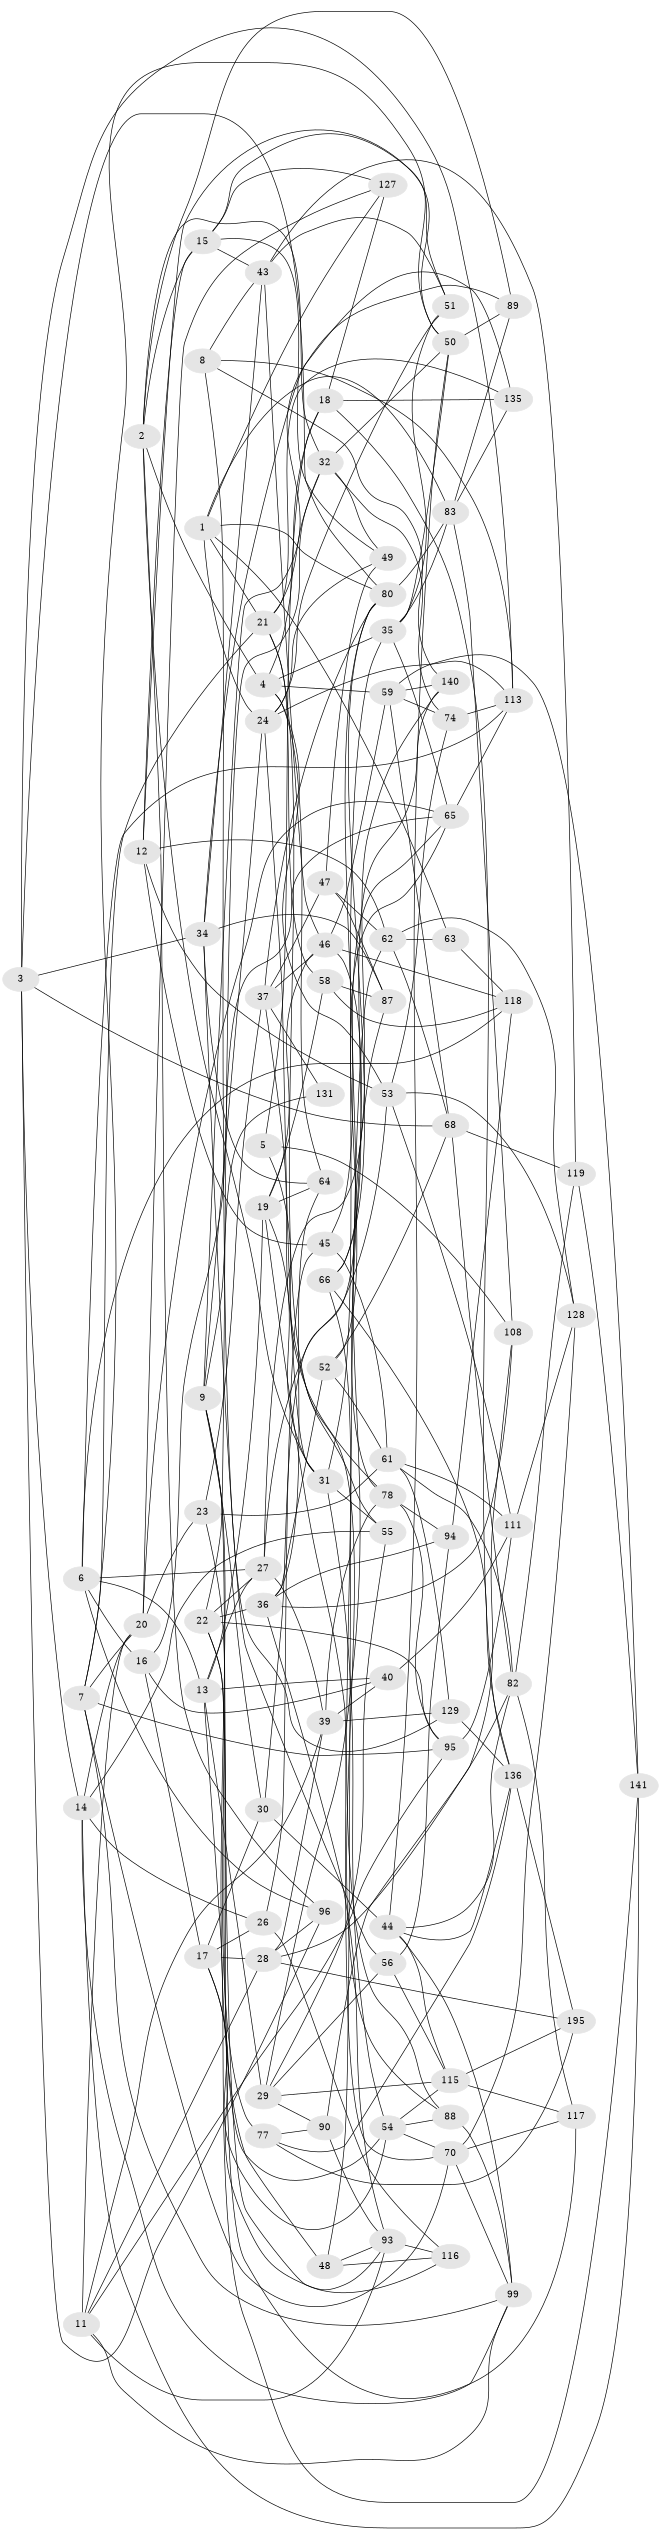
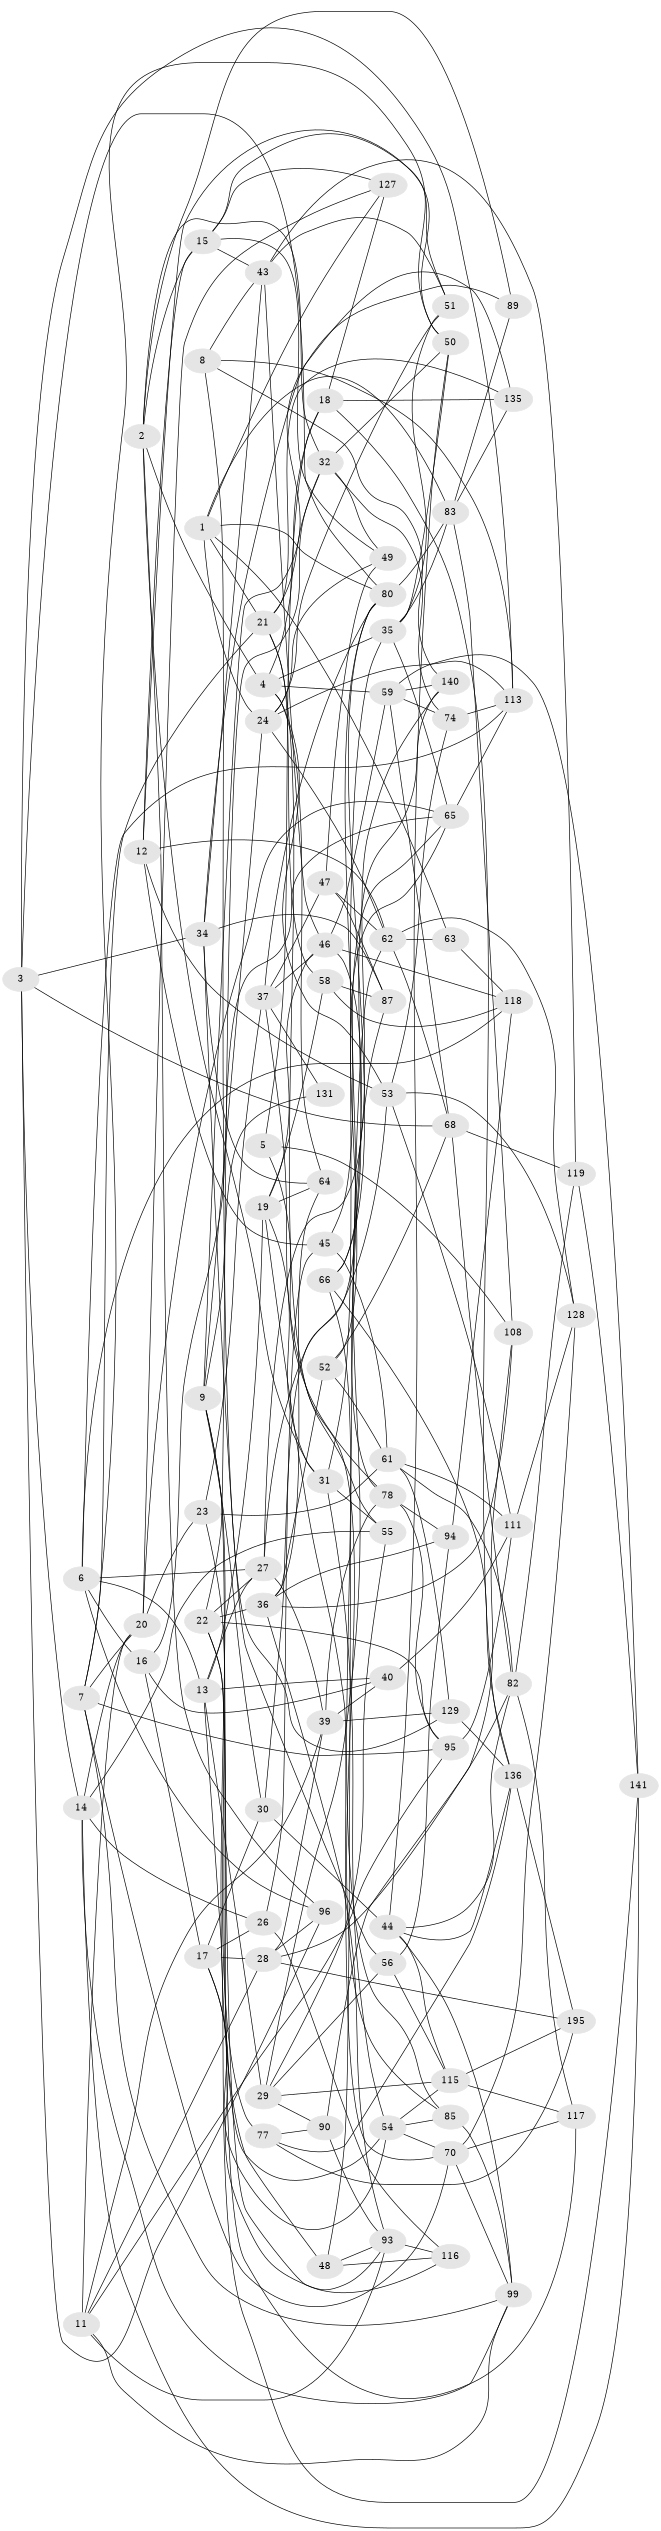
edge "89" -- "50": removed
edge "24" -- "31": now "24" -- "62"
node "88": label "88" -> "85"
